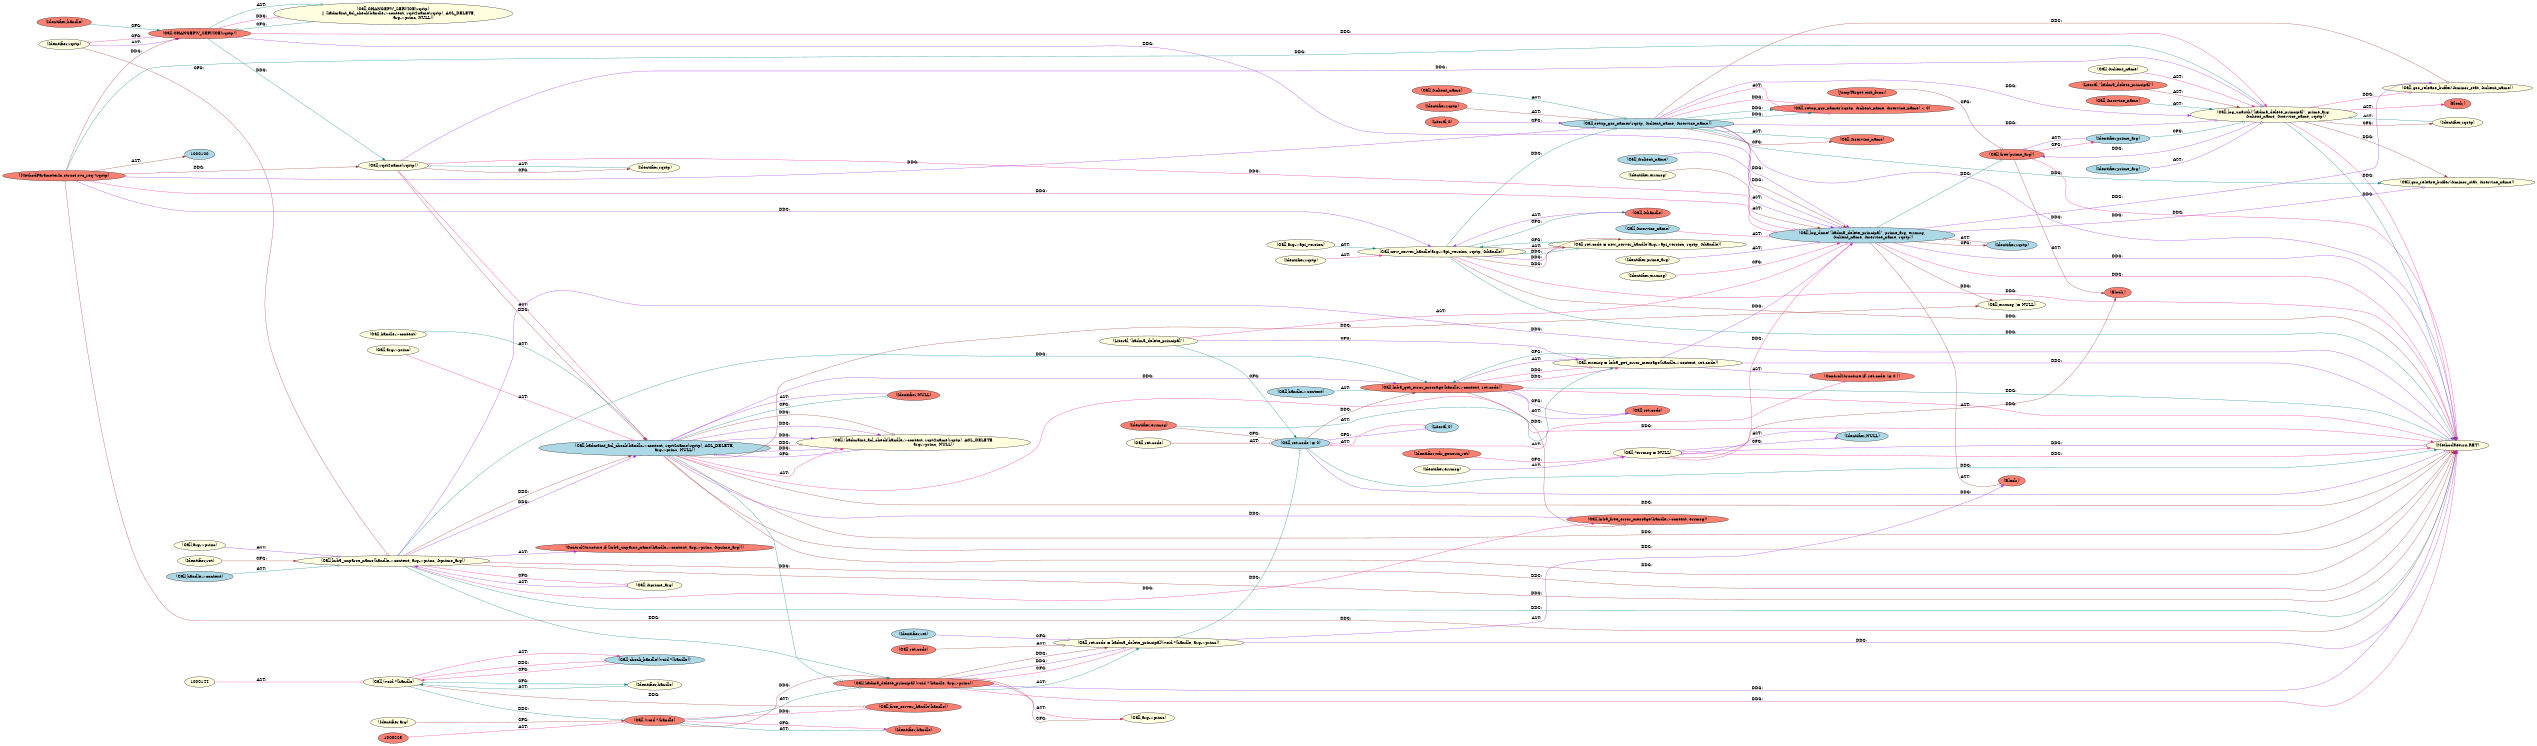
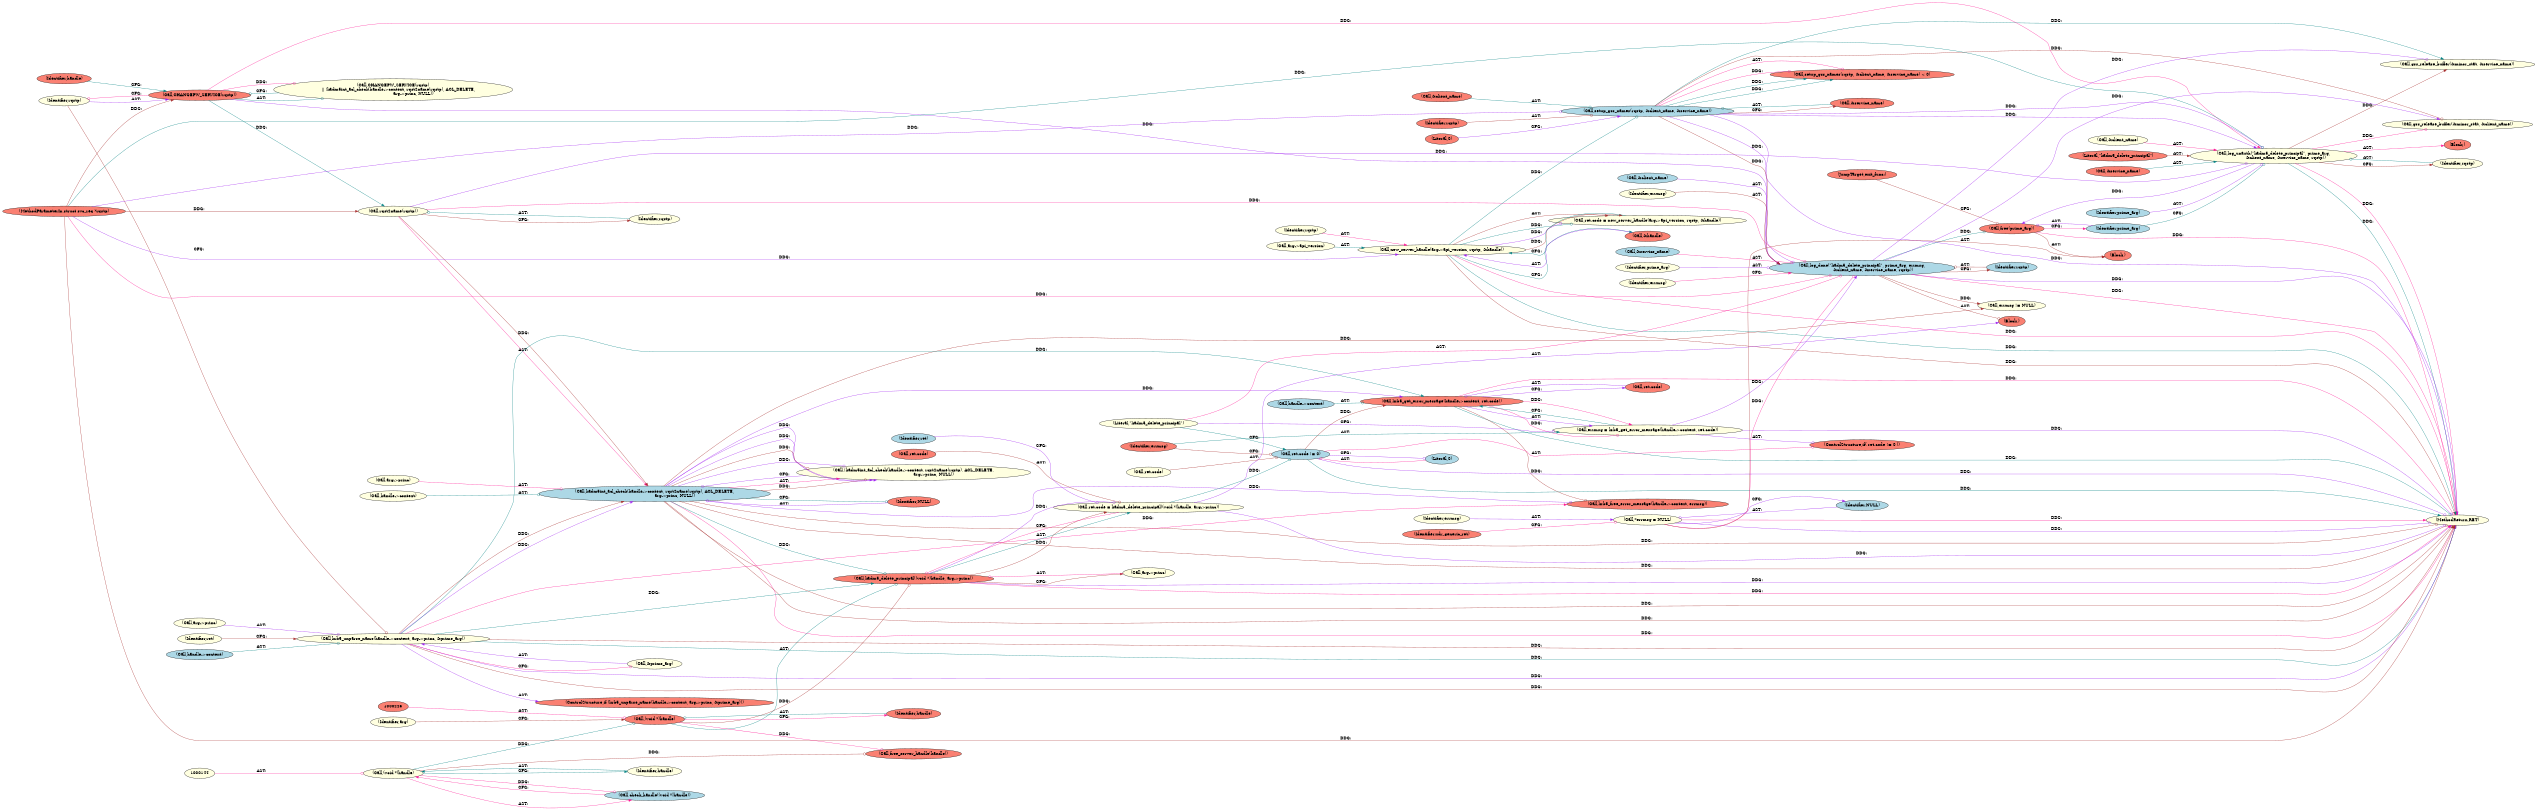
node "1000100": removed
